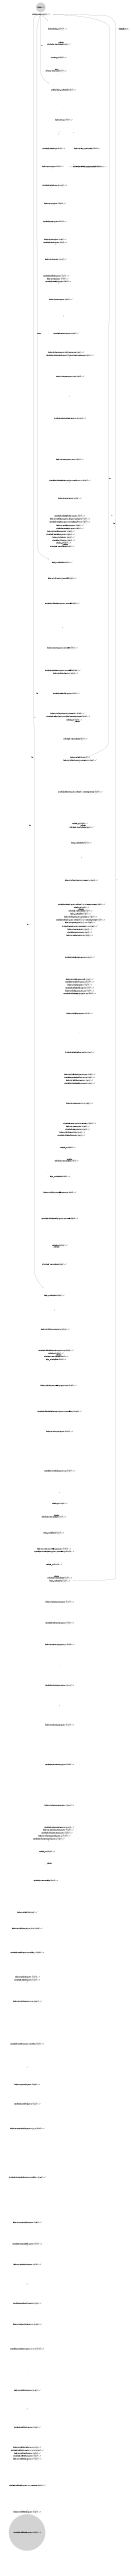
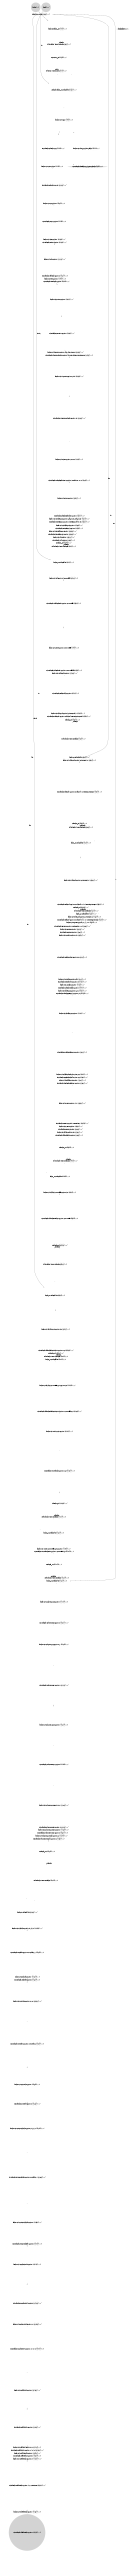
node "namespaces['1', '0', '0']": added
edge "PulsarAdmin admin = Mockito.mock()@@@3@@@['1', '1', '1']" -> "namespaces = new CmdNamespaces(admin)@@@96@@@['1', '1', '0']": label "admin" -> "mockLookup"
